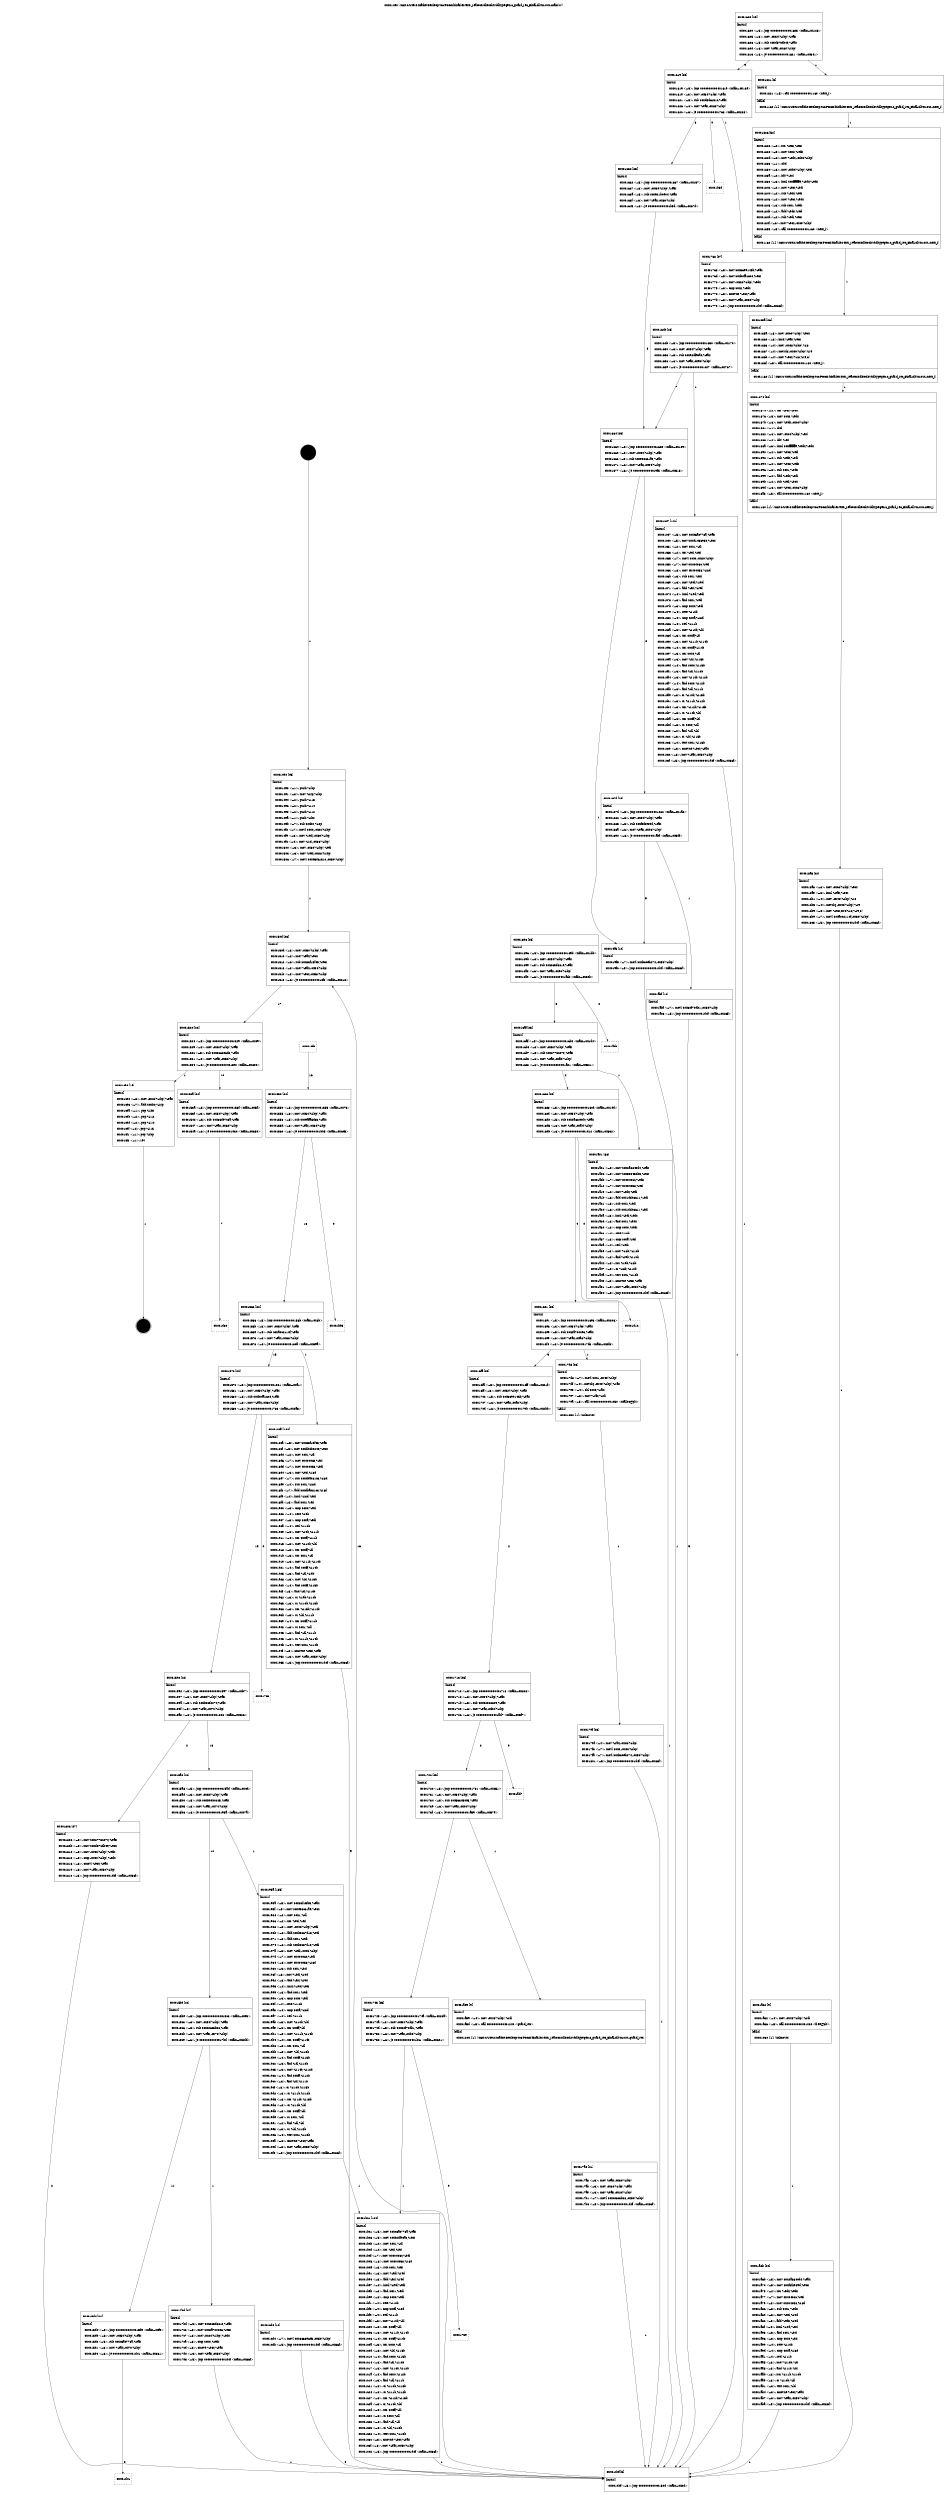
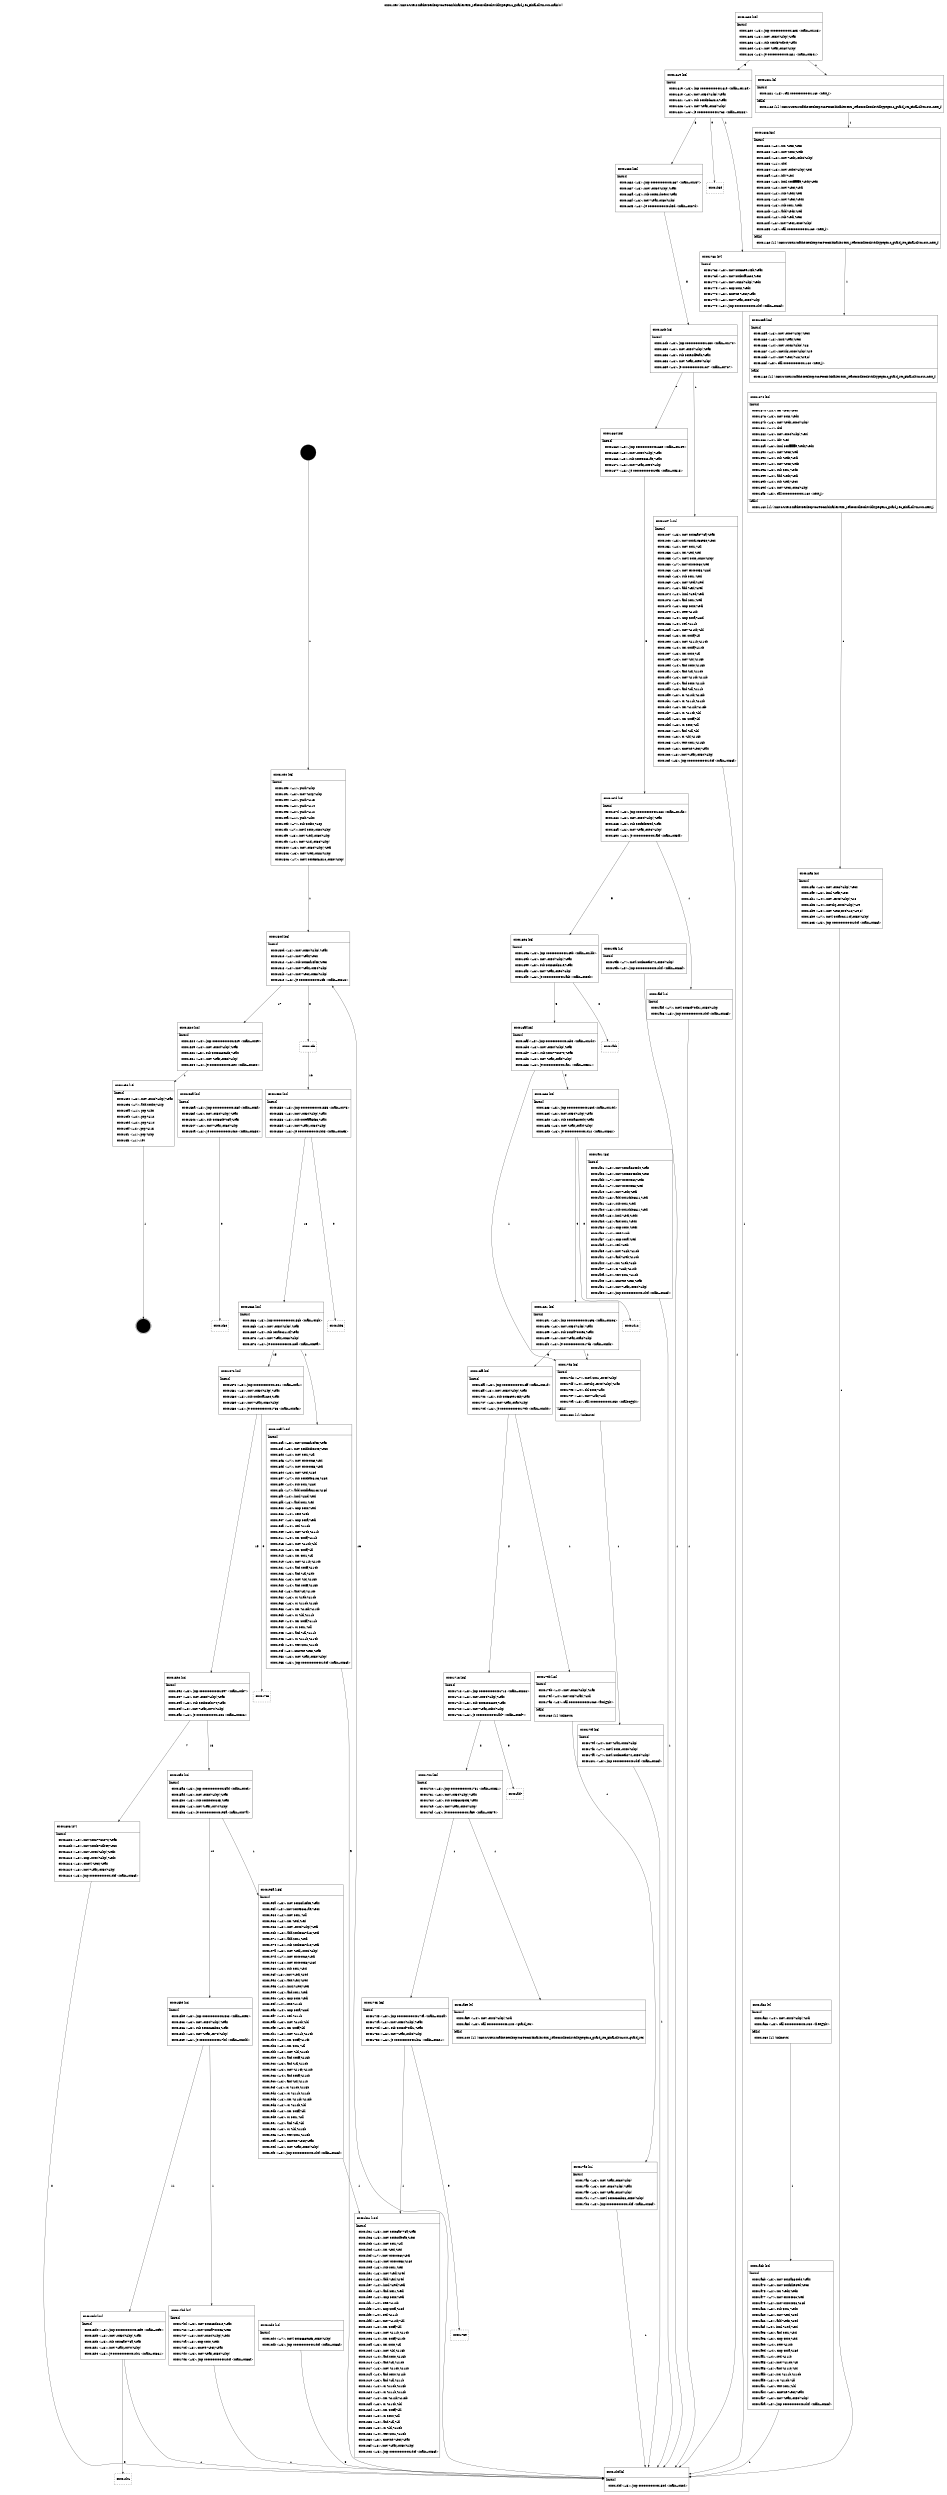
edge "0x401632 [25]" -> "0x401664 [25]": now "0x401632 [25]" -> "0x40164b [25]"
edge "0x40185a [26]" -> "0x401874 [52]": removed, label "1"
edge "0x401664 [25]" -> "0x4019f5 [12]": removed, label "1"
edge "0x40167d [25]" -> "0x4019f5 [12]": now "0x40167d [25]" -> "0x401696 [25]"
edge "0x40150d [23]" -> "0x401cf3": added, label "0"
edge "0x401524 [22]" -> "0x40153a [22]": removed, label "16"
edge "0x4016af [25]" -> "0x401a01 [88]": now "0x4016af [25]" -> "0x4017d8 [23]"
edge "0x40153a [22]" -> "0x401d30": label " 7" -> " 0"
edge "0x401abf [12]" -> "0x401d4f [5]": label " 5" -> " 1"
node "0x40179b [13]": added
edge "0x401592 [22]" -> "0x401806 [27]": label " 2" -> " 7"
edge "0x401bc1 [134]" -> "0x401d4f [5]": now "0x4015d4 [22]" -> "0x401d4f [5]"
